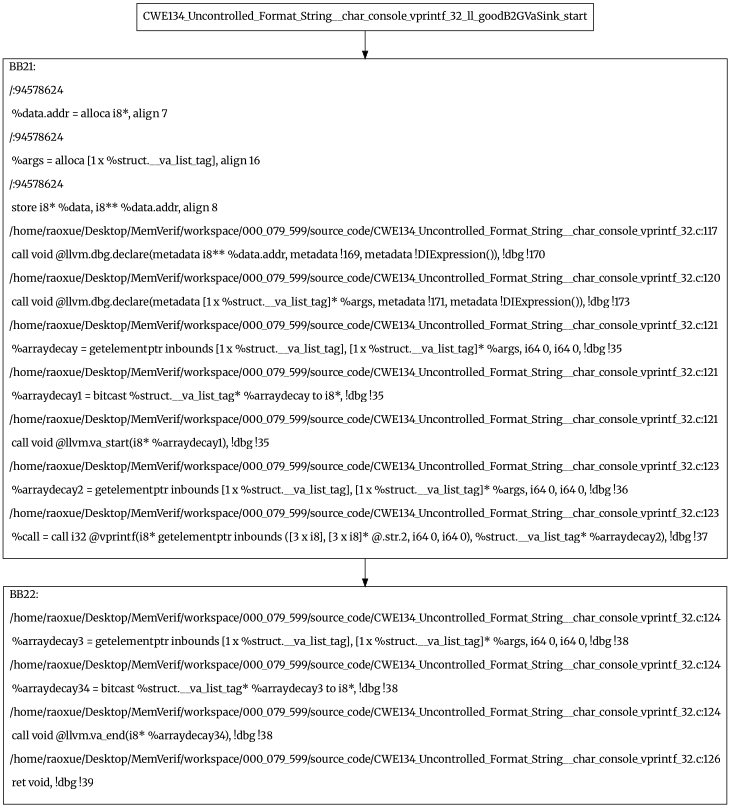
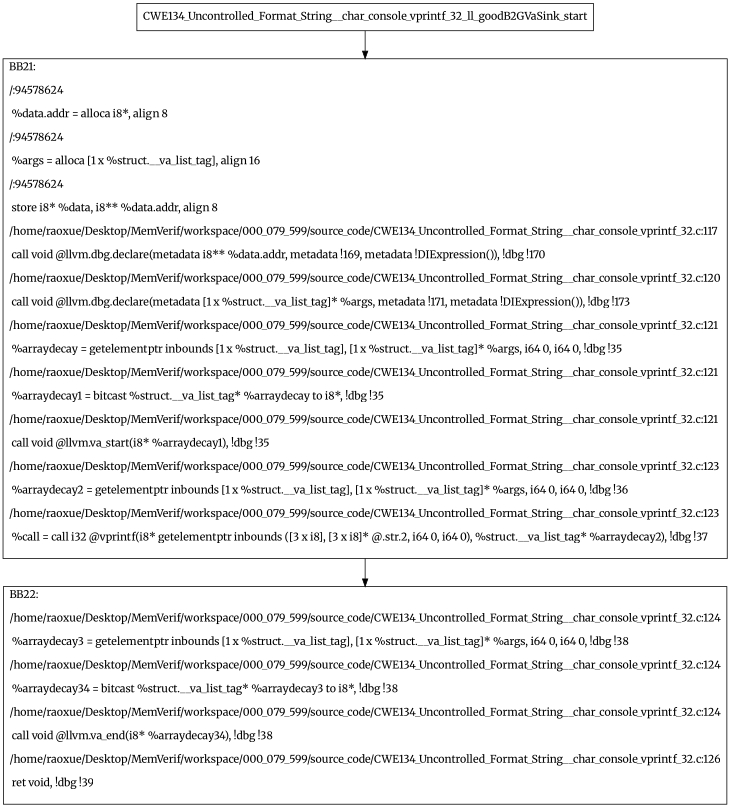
node "BB21:": text "%data.addr = alloca i8*, align 7" -> "%data.addr = alloca i8*, align 8"
